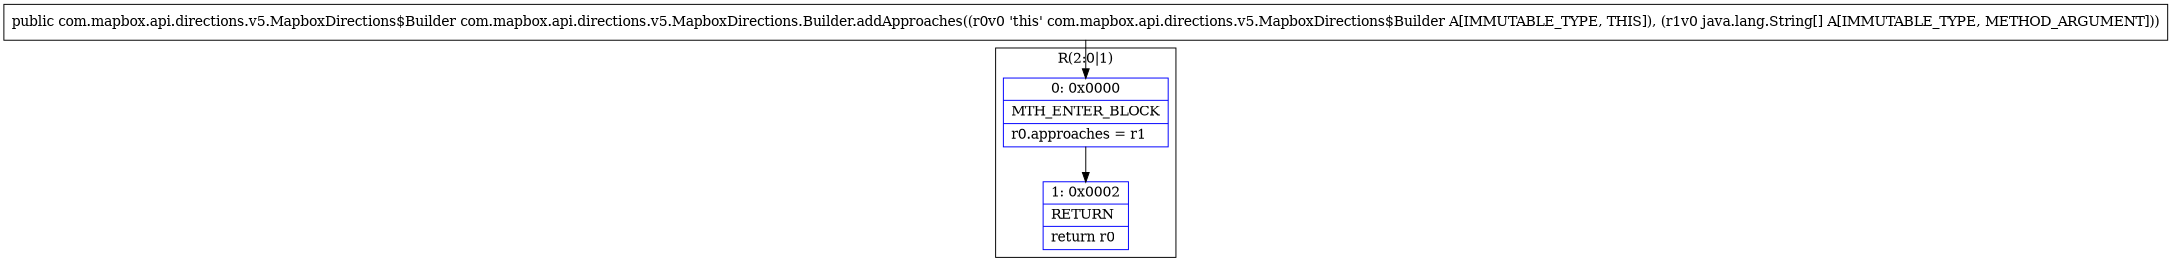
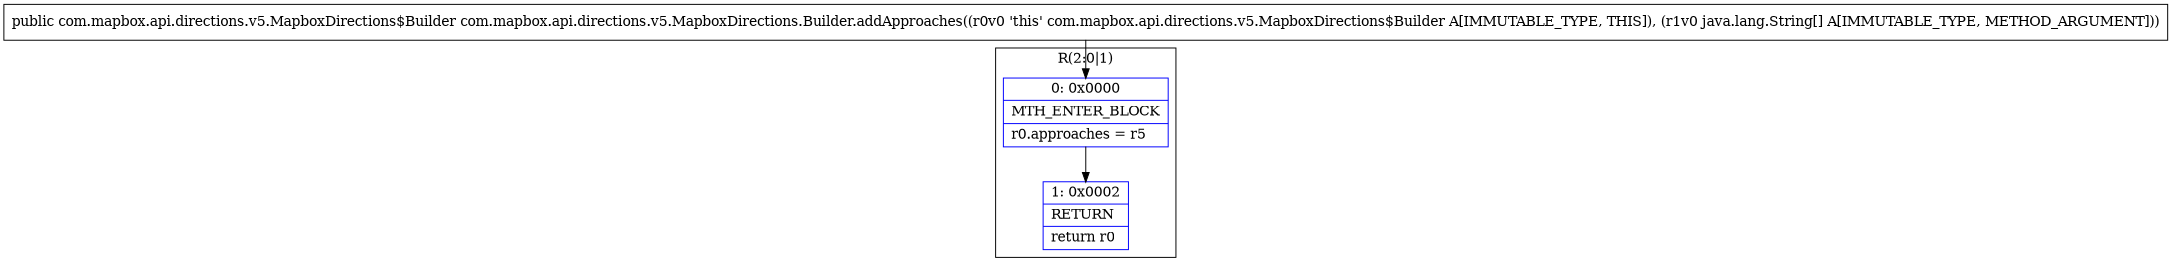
node "0: 0x0000": text "r0.approaches = r1" -> "r0.approaches = r5"
